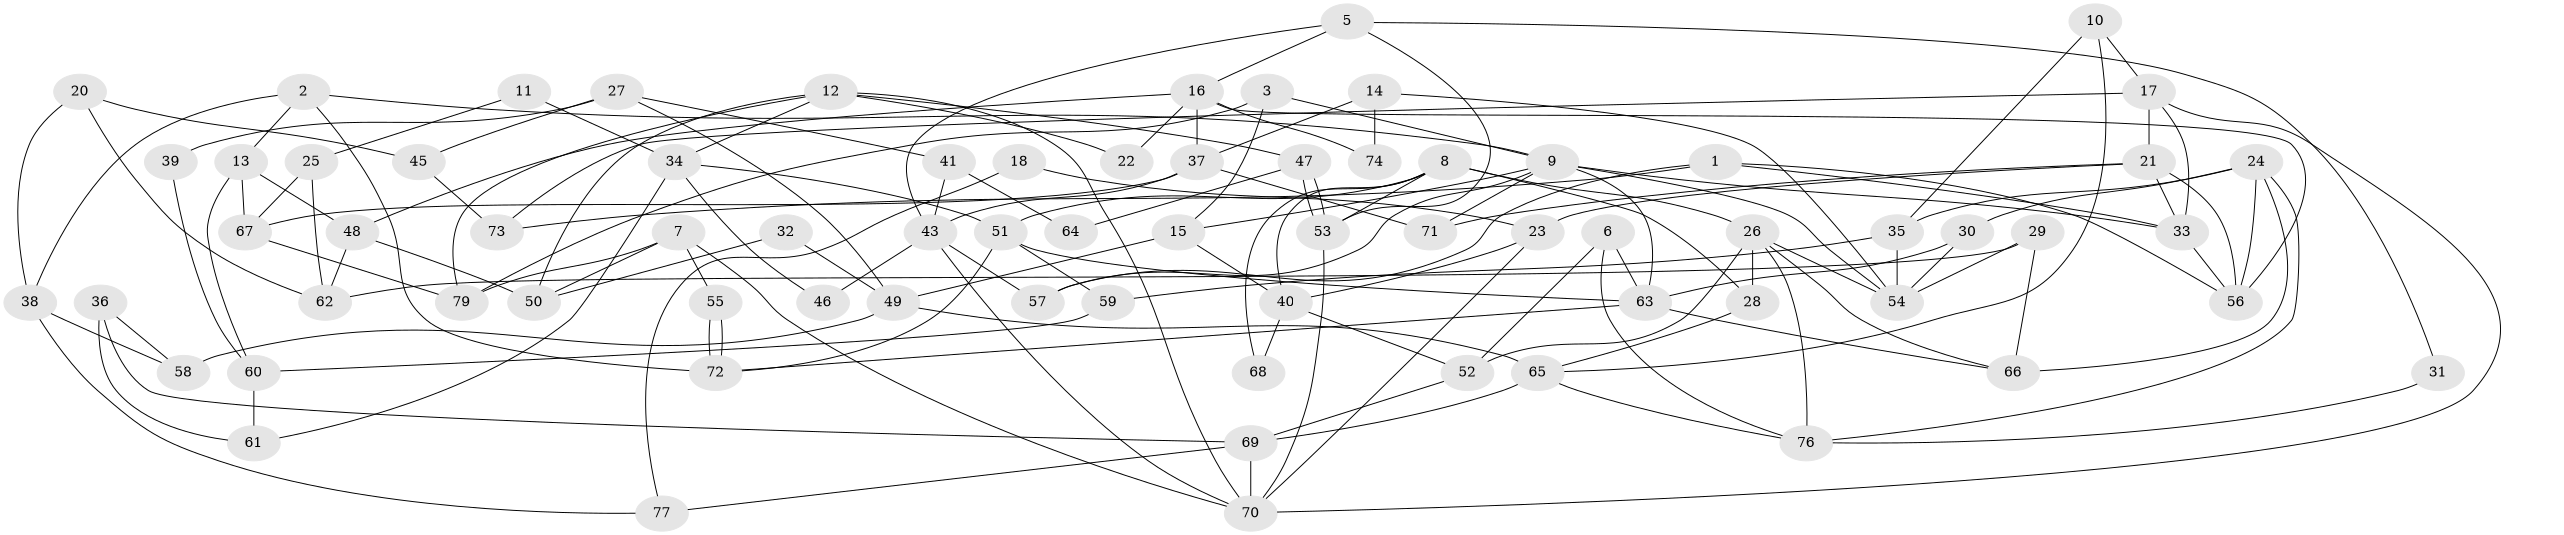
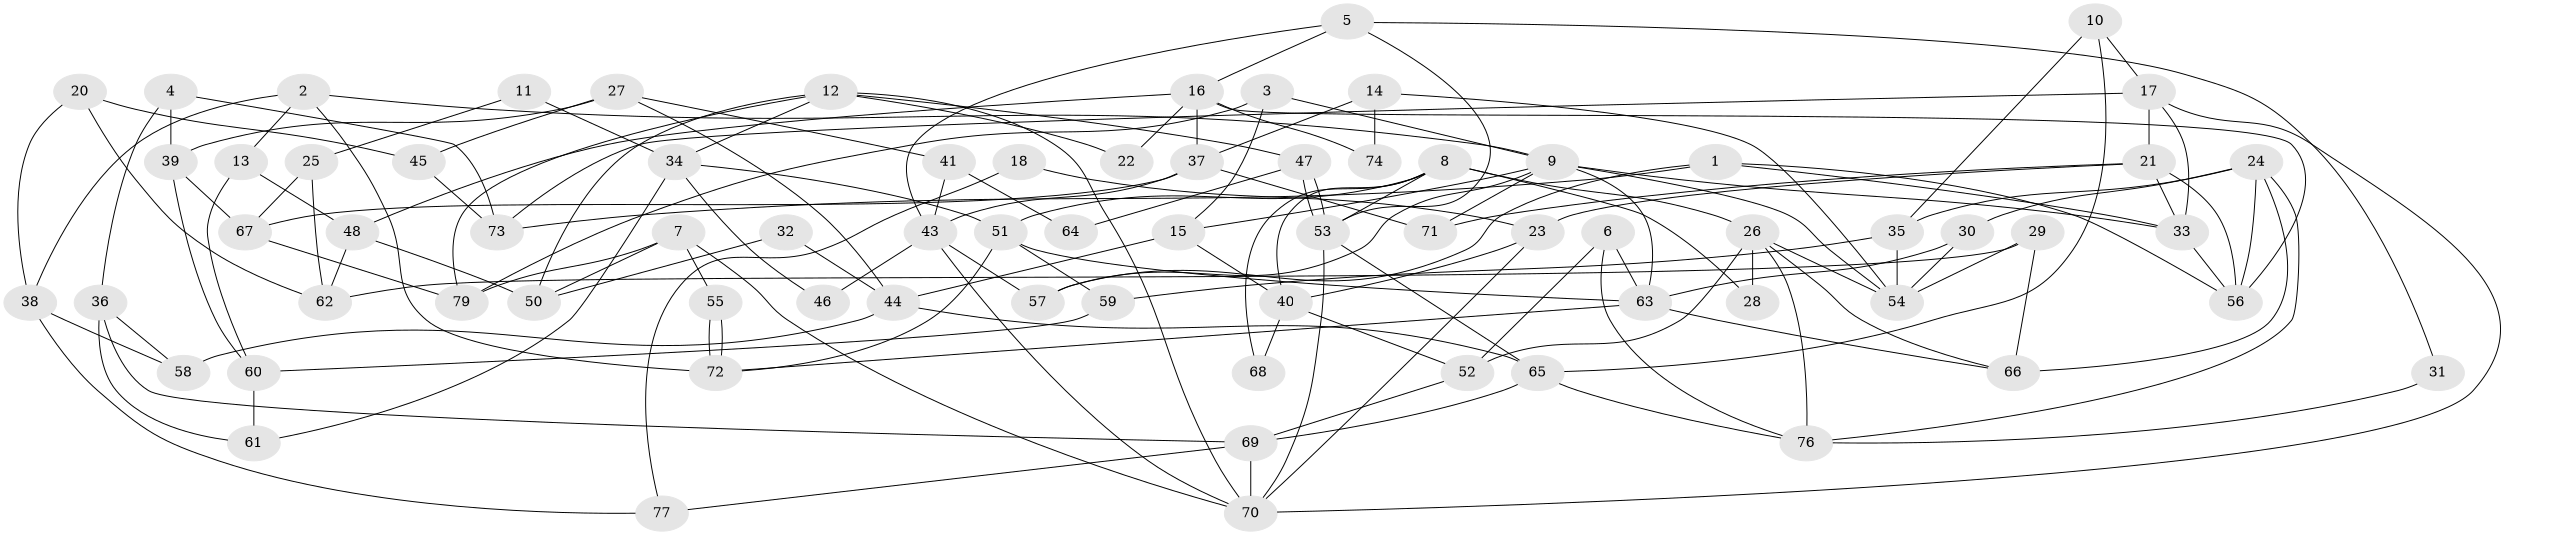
node "4": added
edge "13" -- "67": now "39" -- "67"
node "49": label "49" -> "44"
edge "28" -- "65": now "53" -- "65"
